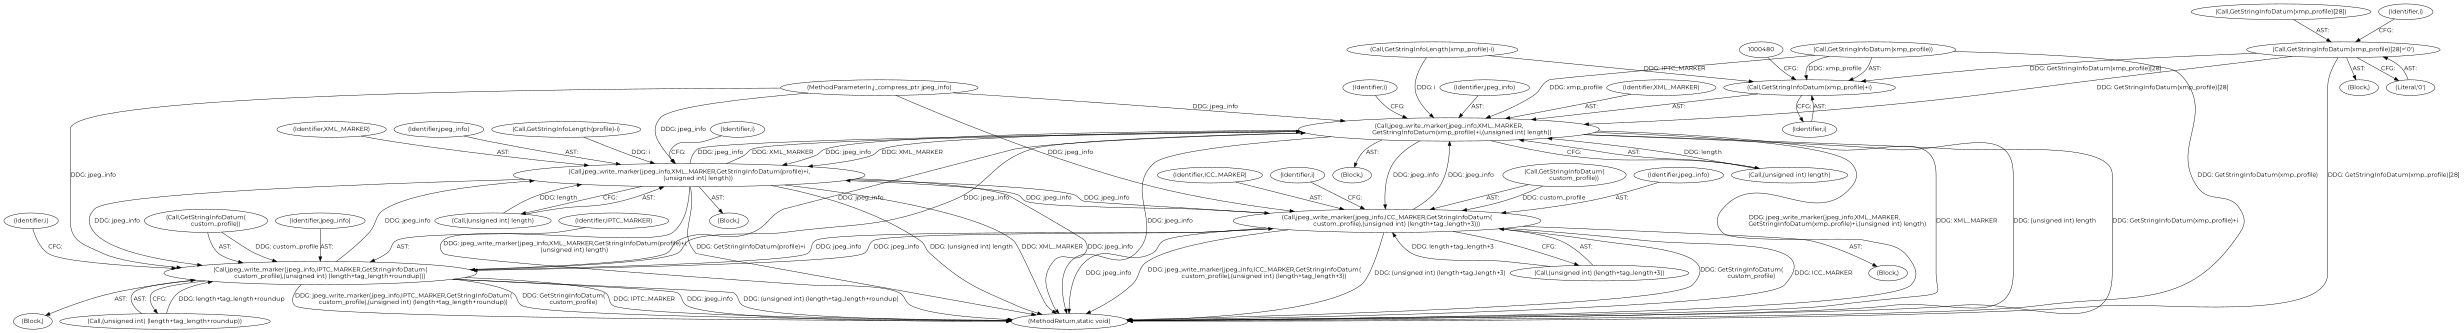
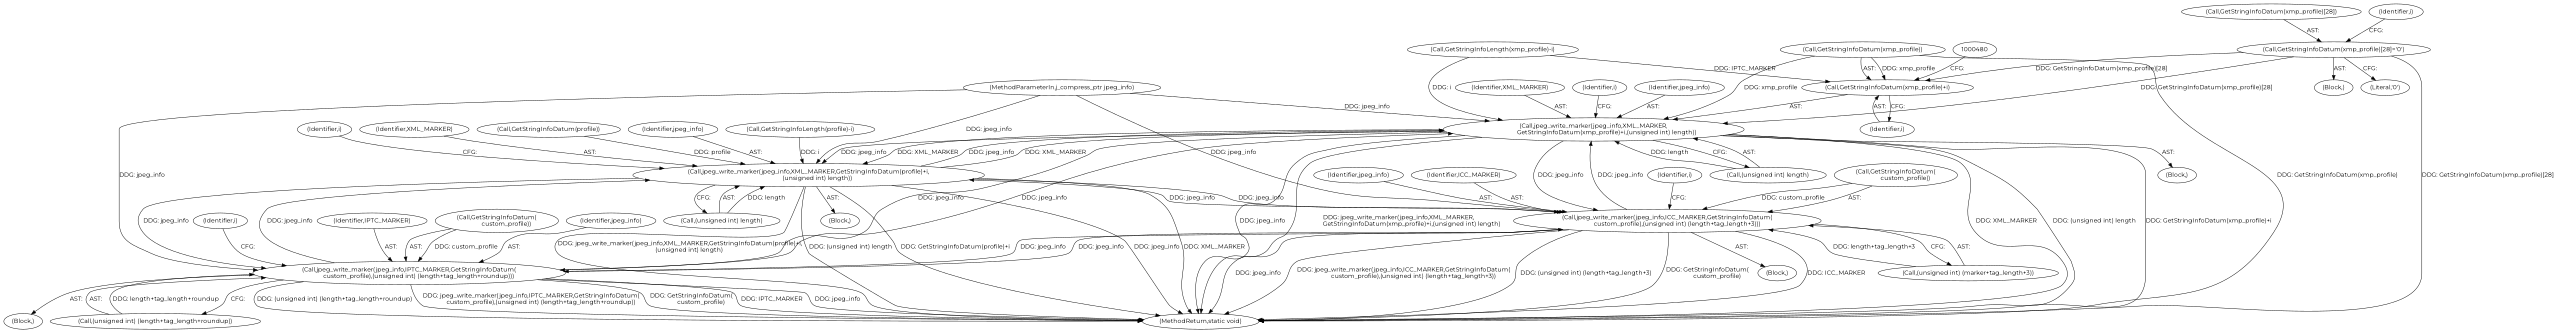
edge "(Literal,'0')" -> "(Call,GetStringInfoDatum(xmp_profile)[28]='0')": removed, label "AST:"
node "(Call,GetStringInfoDatum(profile))": added
node "(Call,(unsigned int) (length+tag_length+3))": label "(Call,(unsigned int) (length+tag_length+3))" -> "(Call,(unsigned int) (marker+tag_length+3))"
